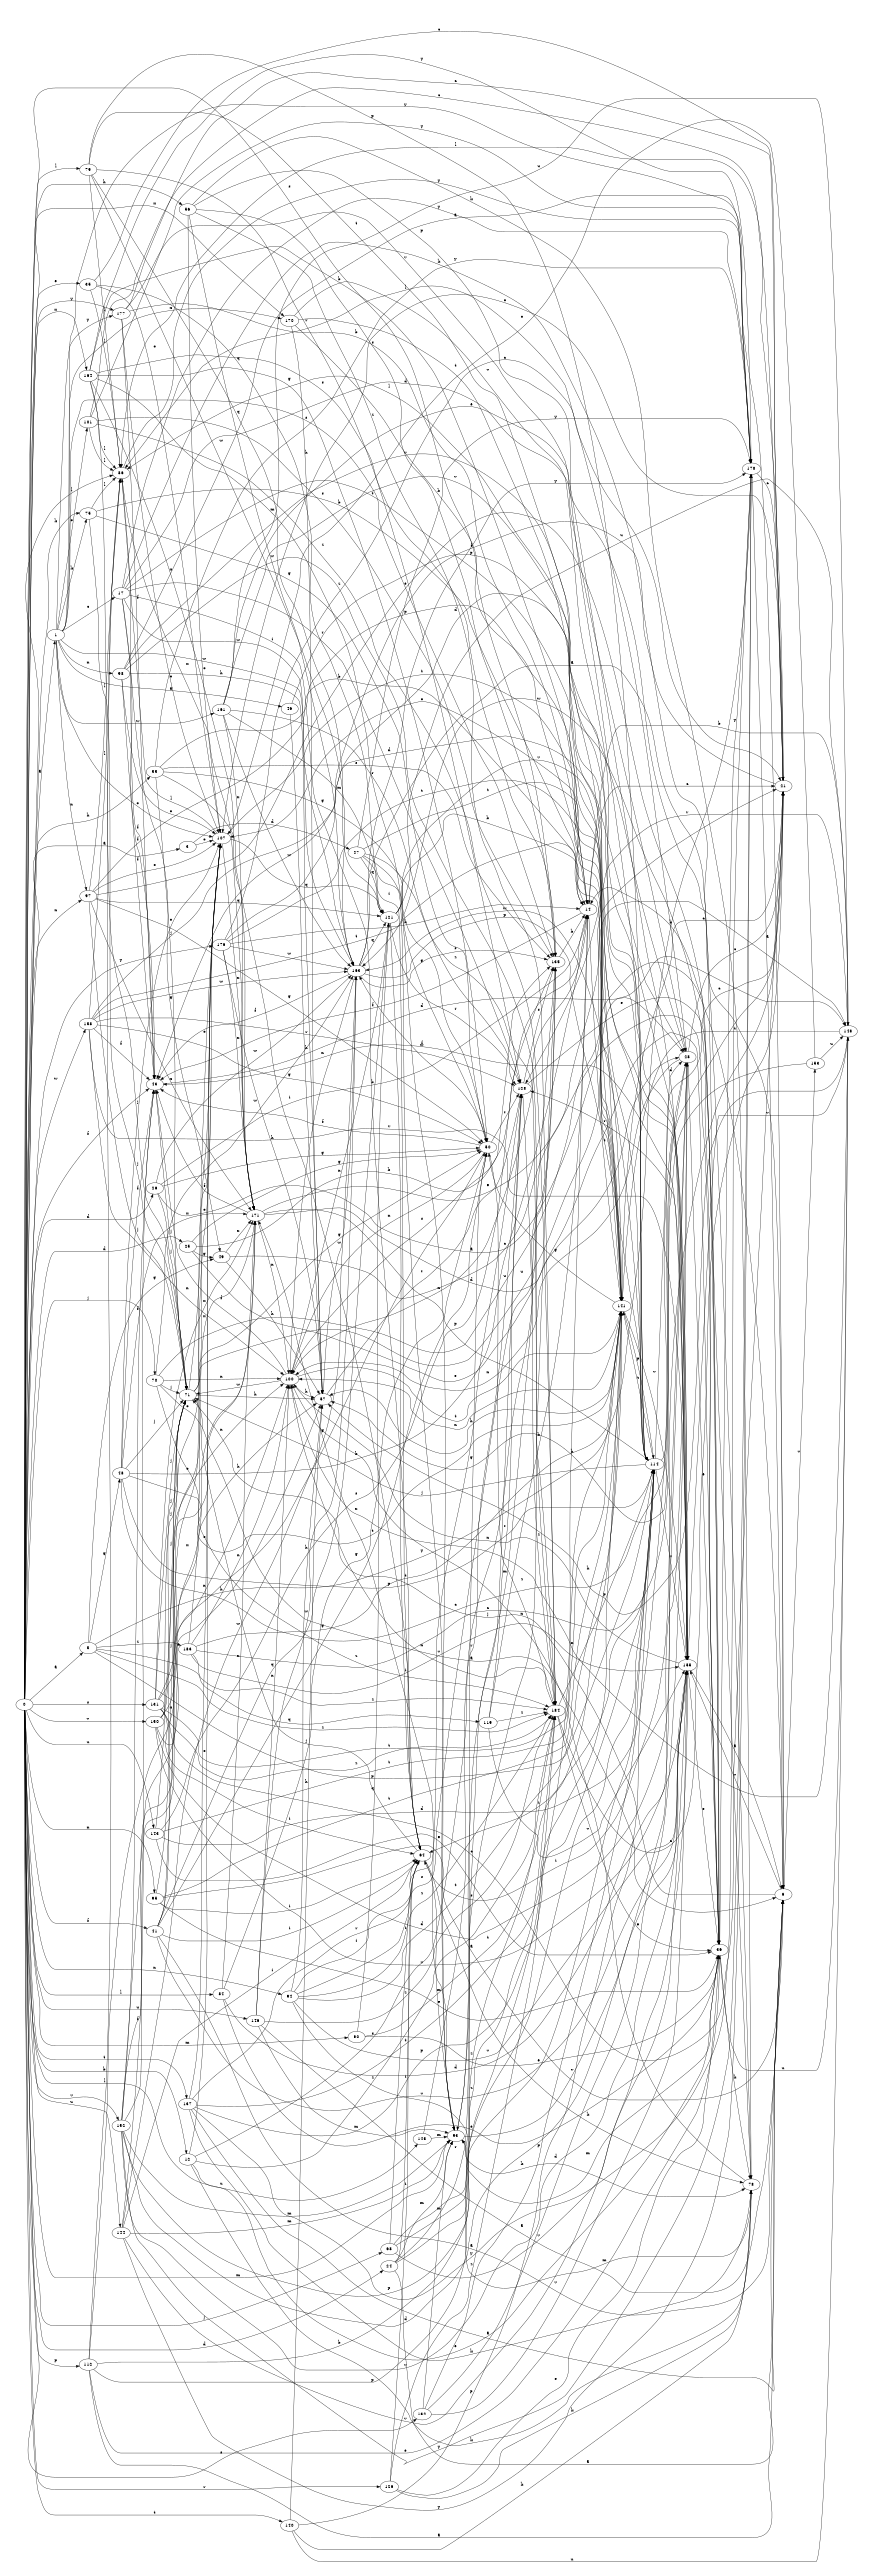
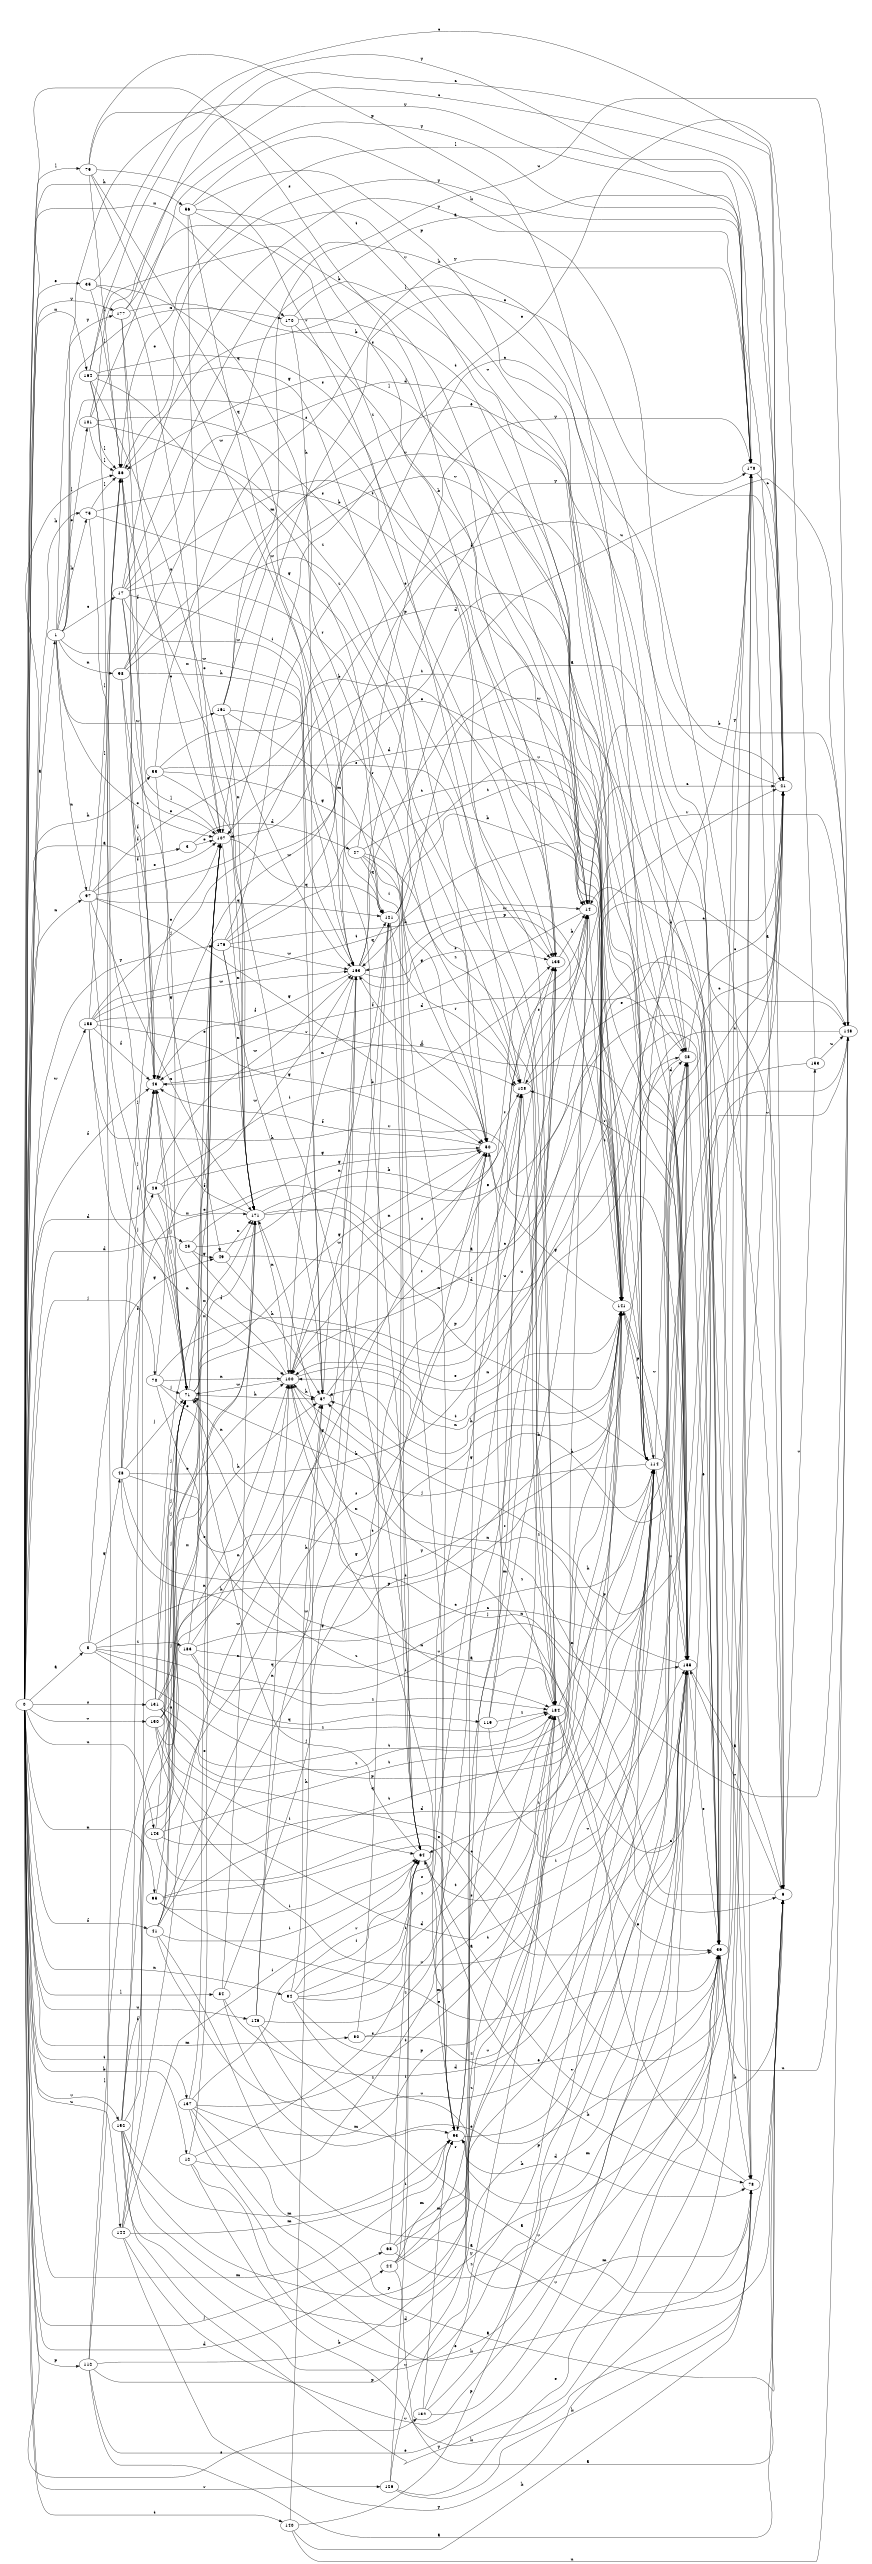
node "46": removed
node "145": removed
